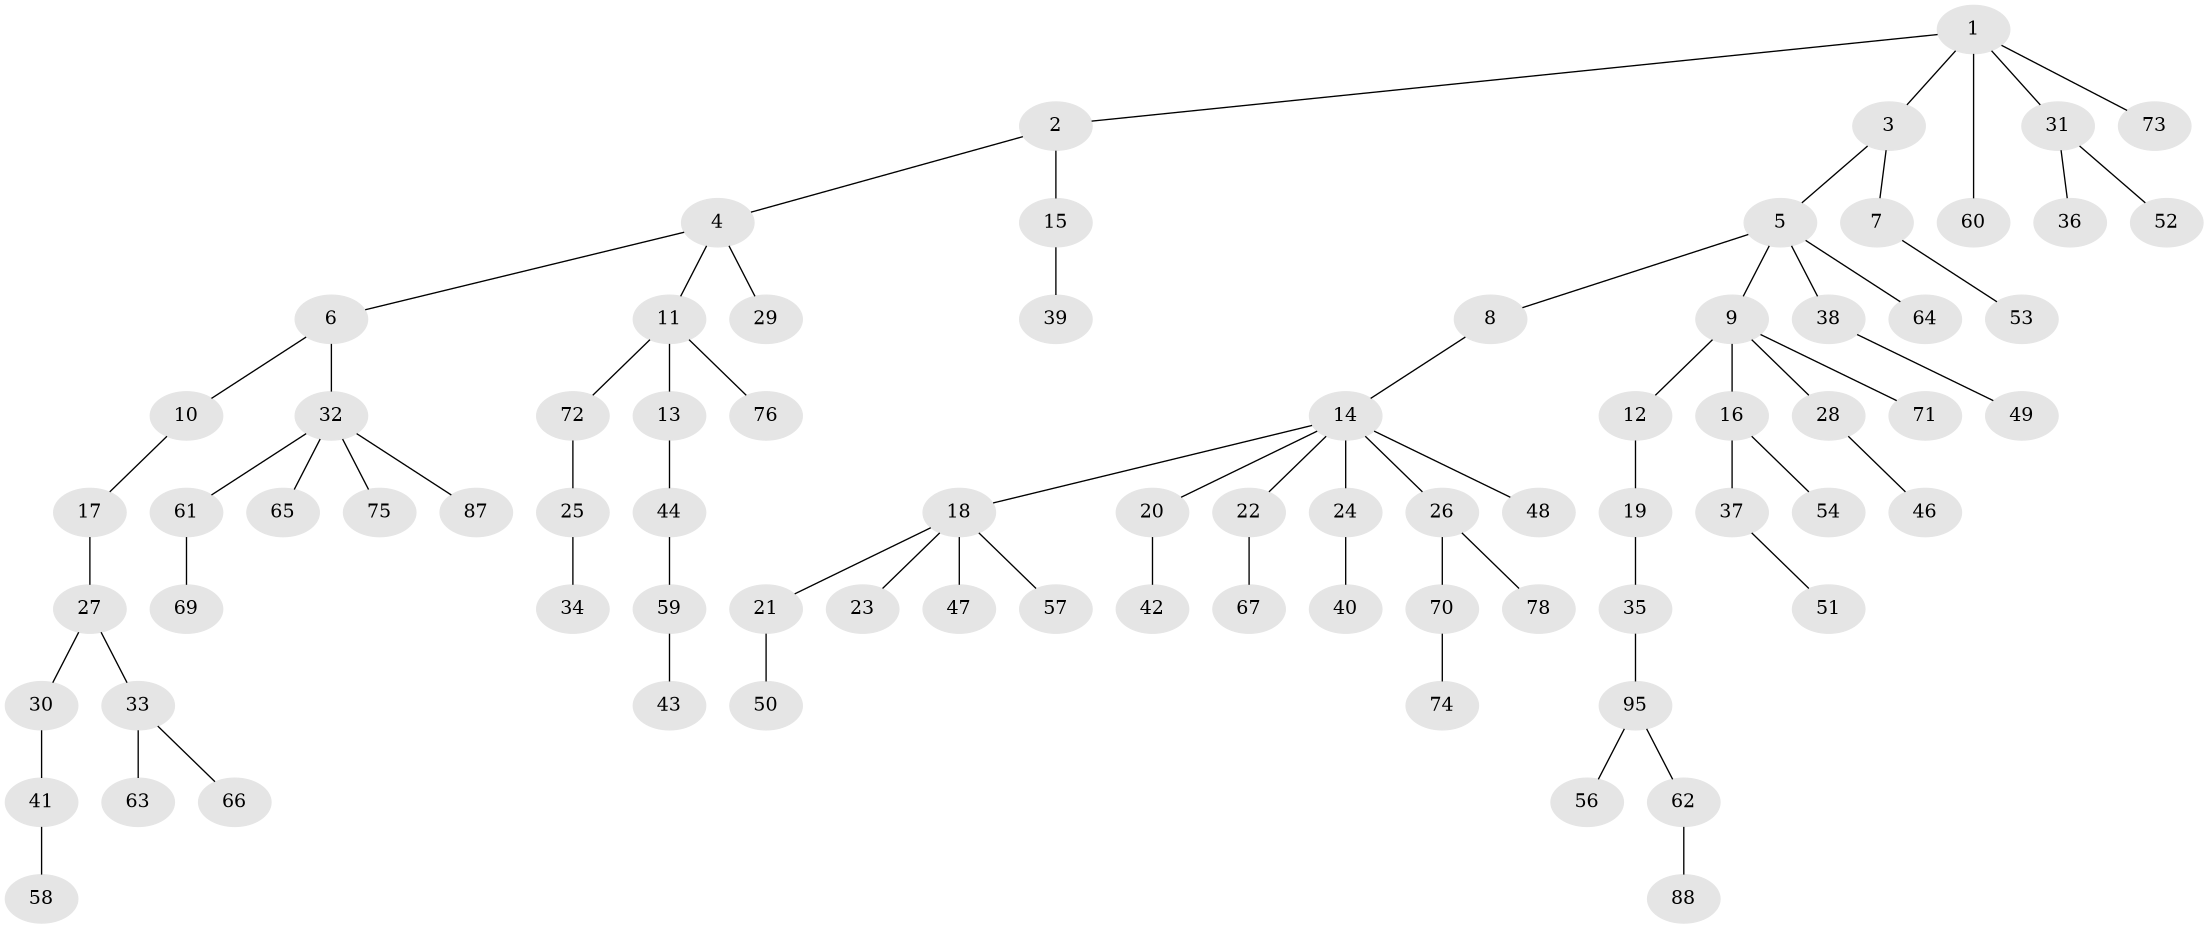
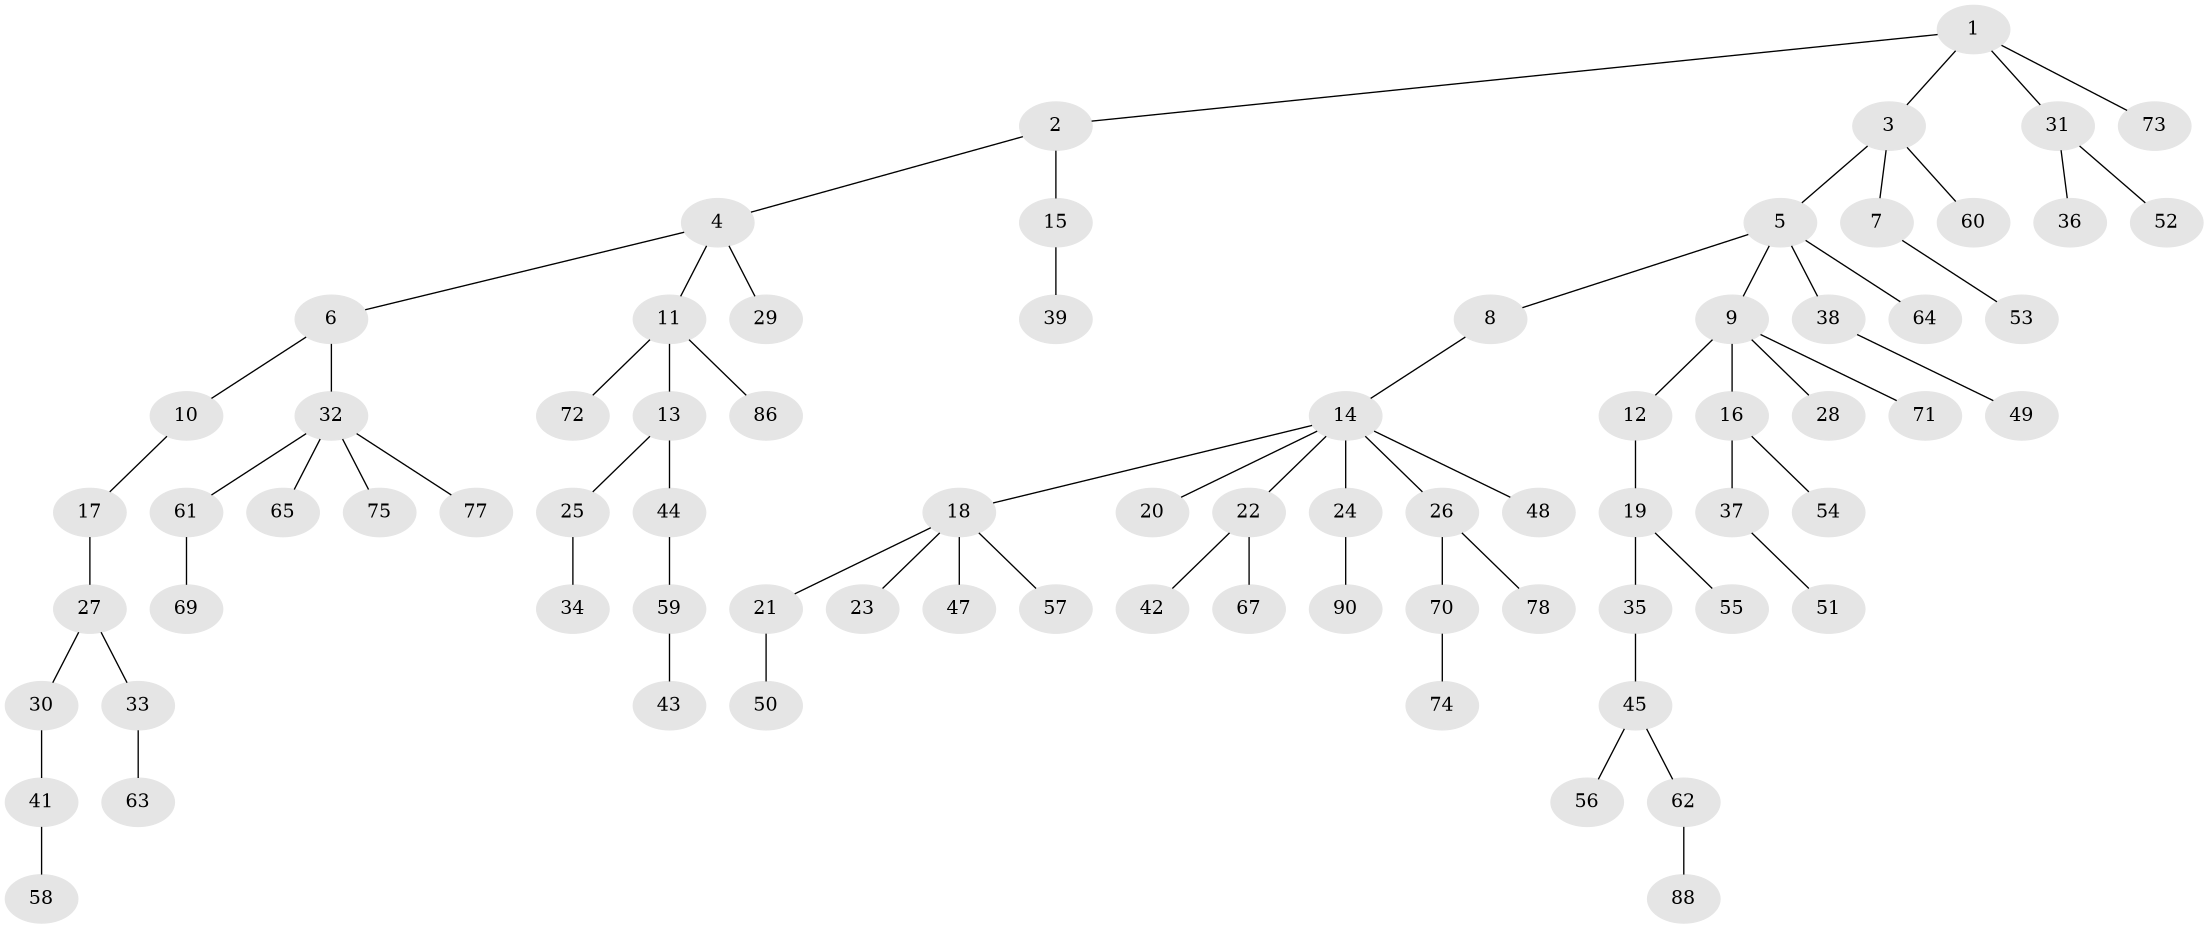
edge "1" -- "60": now "3" -- "60"
node "76": label "76" -> "86"
edge "72" -- "25": now "13" -- "25"
node "87": label "87" -> "77"
node "46": removed
edge "20" -- "42": now "22" -- "42"
node "40": label "40" -> "90"
node "55": added
node "95": label "95" -> "45"
node "66": removed
